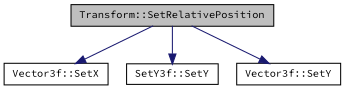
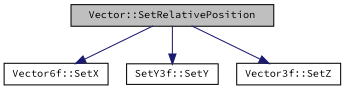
node "Transform::SetRelativePosition": label "Transform::SetRelativePosition" -> "Vector::SetRelativePosition"
node "Vector3f::SetX": label "Vector3f::SetX" -> "Vector6f::SetX"
node "Vector3f::SetY": label "Vector3f::SetY" -> "Vector3f::SetZ"
